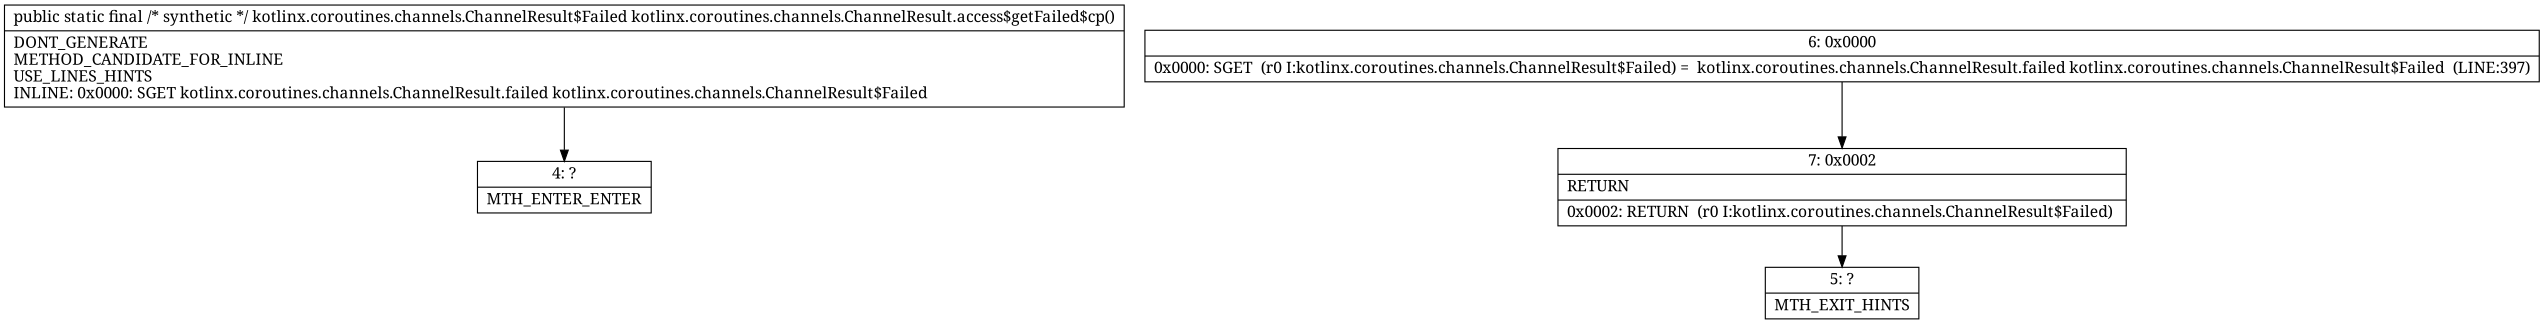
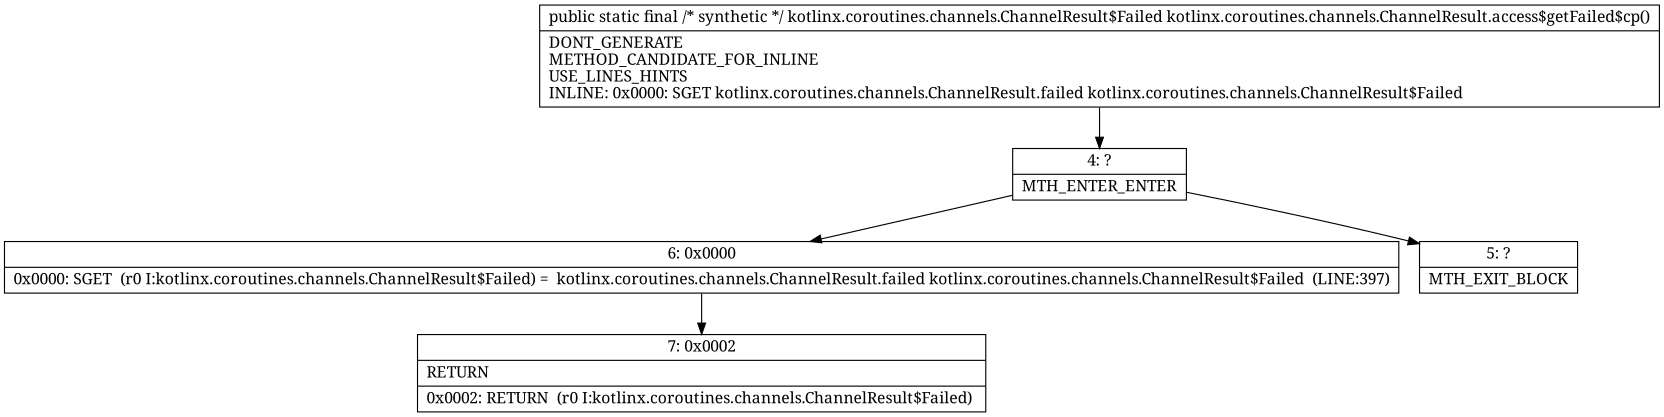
edge "4: ?" -> "6: 0x0000": added
edge "7: 0x0002" -> "5: ?": now "4: ?" -> "5: ?"
node "5: ?": text "MTH_EXIT_HINTS" -> "MTH_EXIT_BLOCK"
